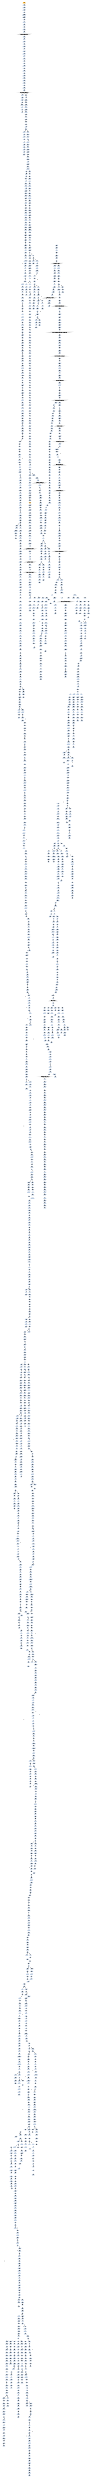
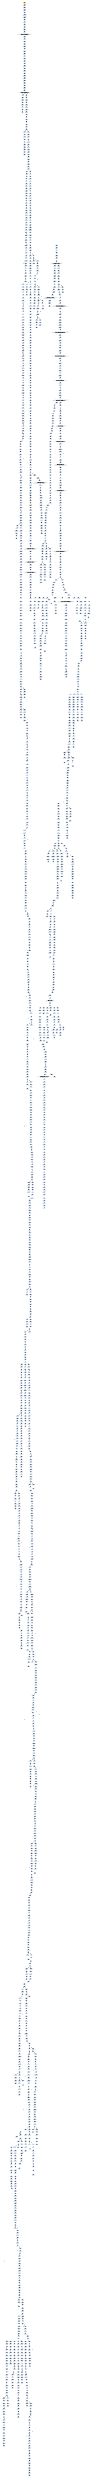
node "GETMODULEHANDLEA-KERNEL32-GETMODULEHANDLEA": label "GETMODULEHANDLEA-KERNEL32-GETMODULEHANDLEA" -> "GETMODULEHANDLEA-KERNEL32-DLL"
